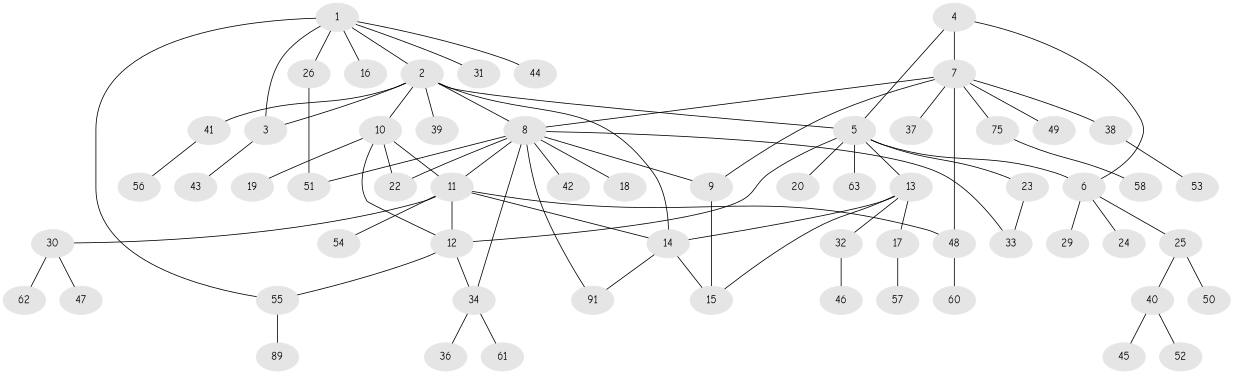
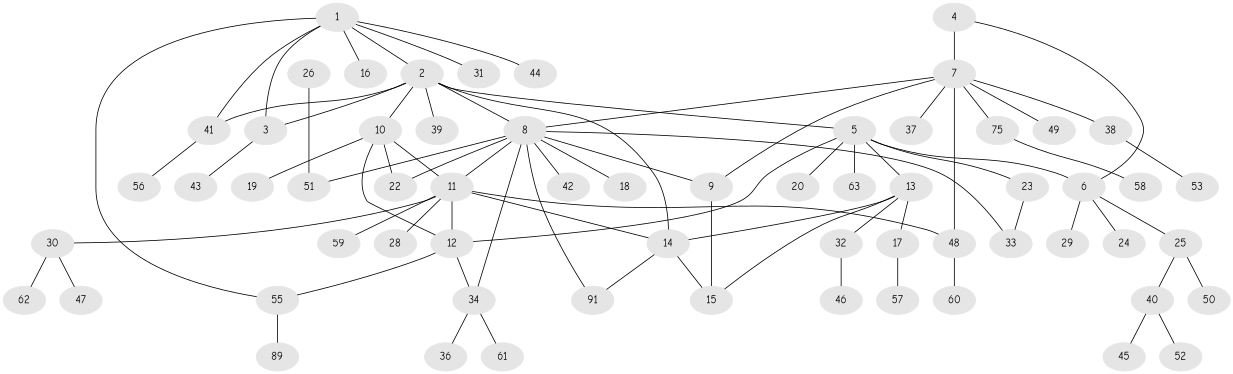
edge "1" -- "26": now "1" -- "41"
edge "4" -- "5": removed
node "54": label "54" -> "59"
node "28": added
